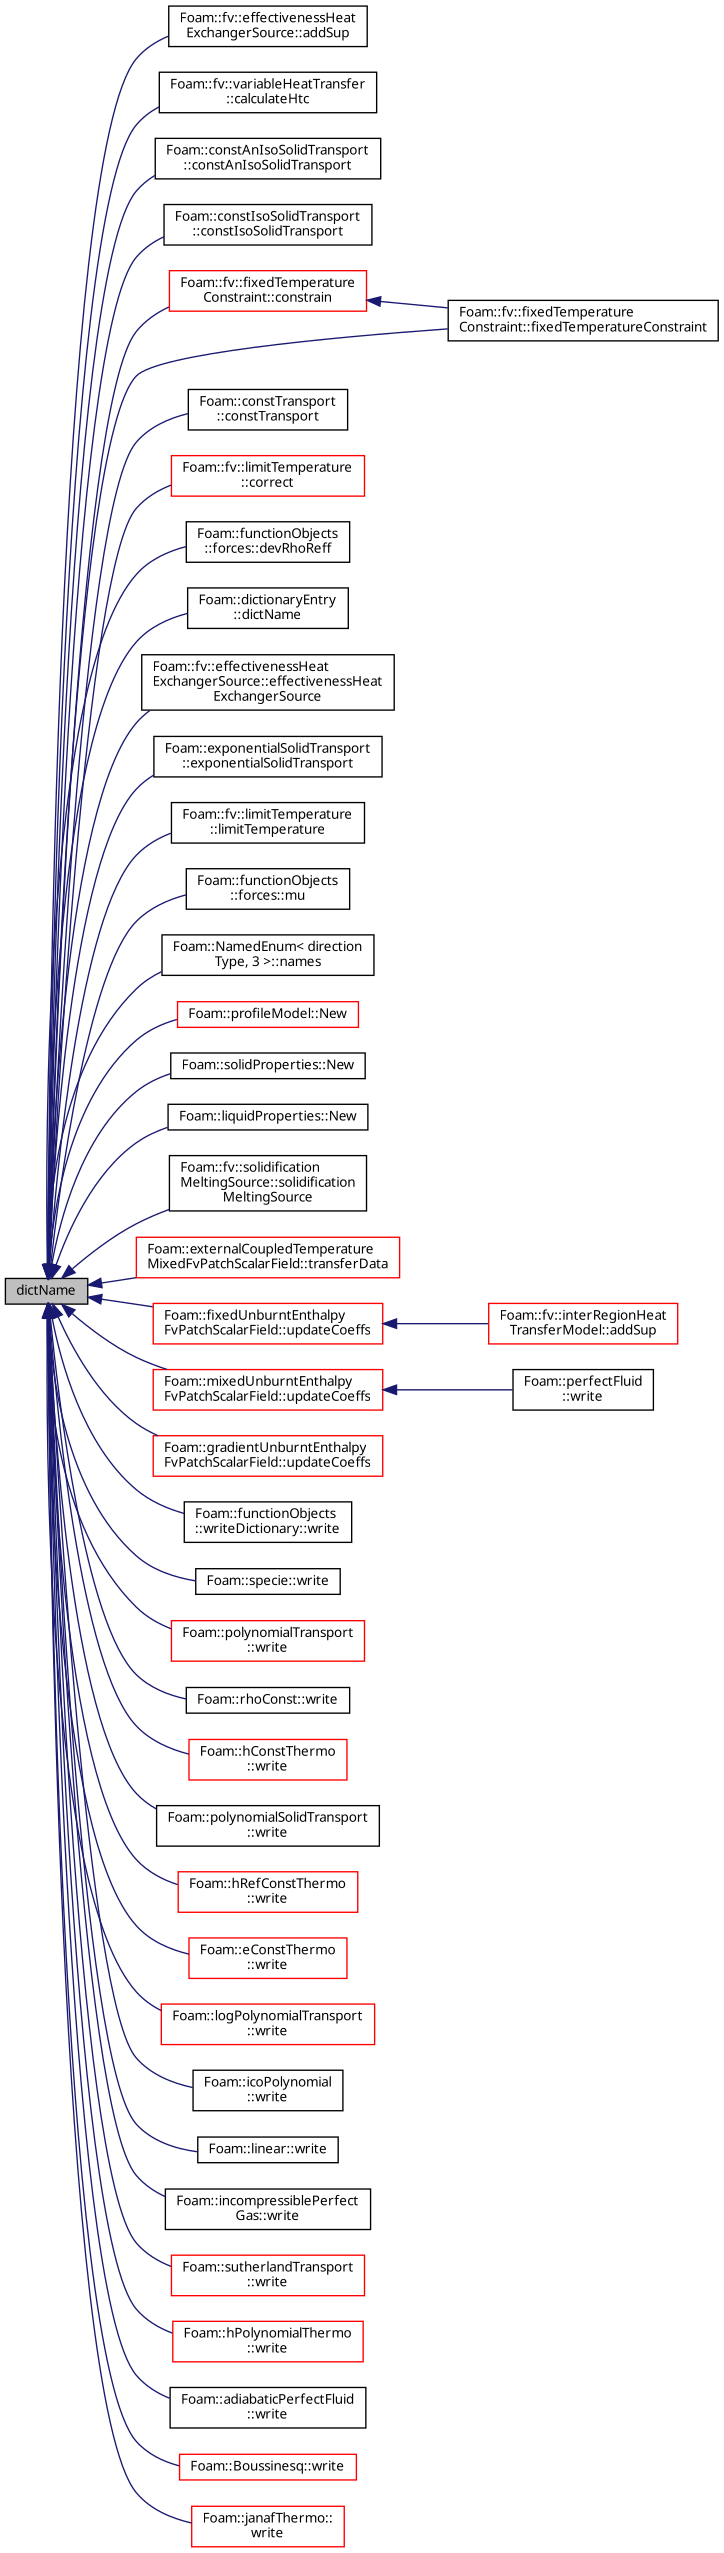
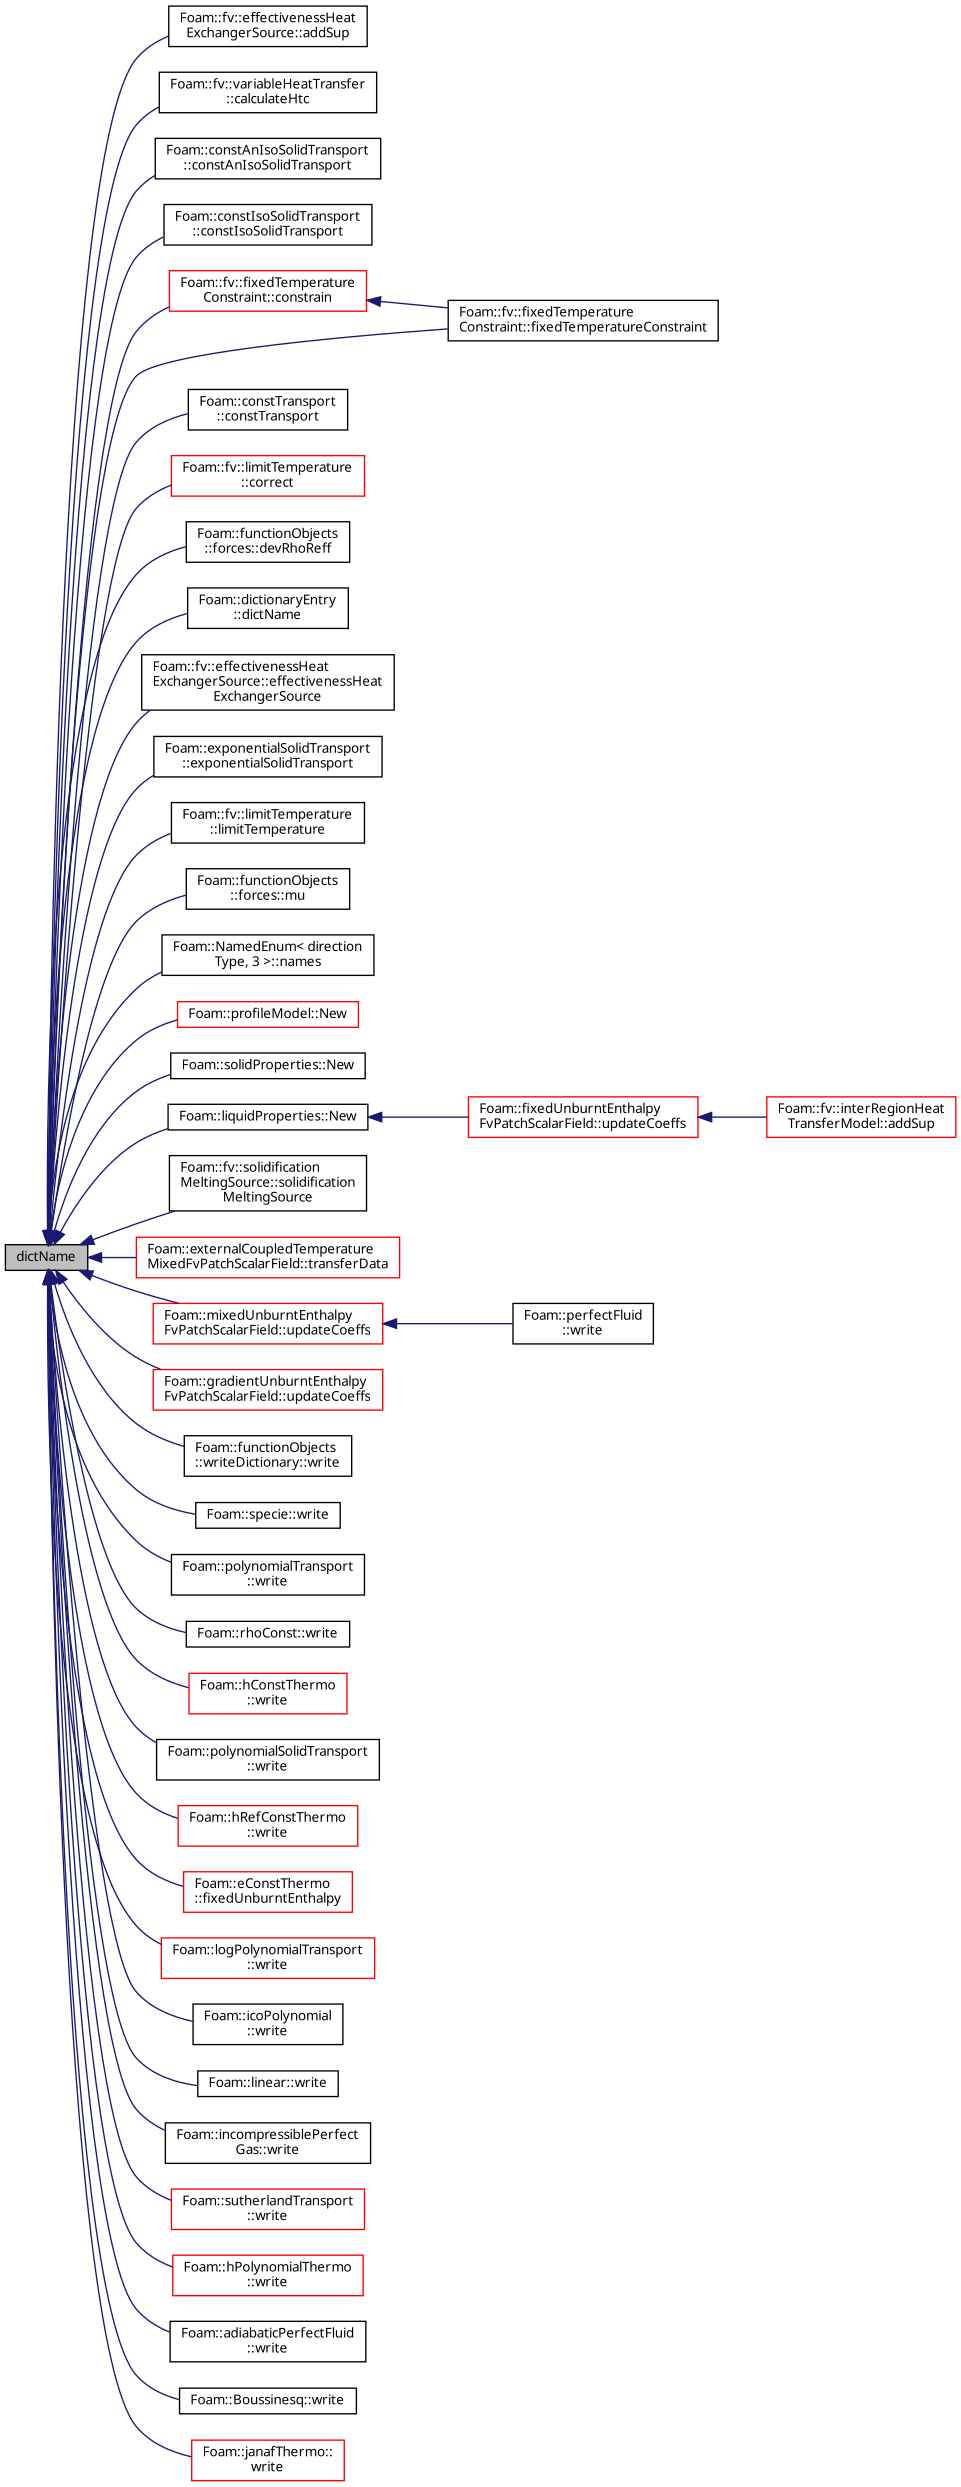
edge "Foam::fixedUnburntEnthalpy FvPatchScalarField::updateCoeffs" -> "dictName": now "Foam::fixedUnburntEnthalpy FvPatchScalarField::updateCoeffs" -> "Foam::liquidProperties::New"
node "Foam::polynomialTransport ::write": color red -> black
node "Foam::eConstThermo ::write": label "Foam::eConstThermo ::write" -> "Foam::eConstThermo ::fixedUnburntEnthalpy"
node "Foam::Boussinesq::write": color red -> black
